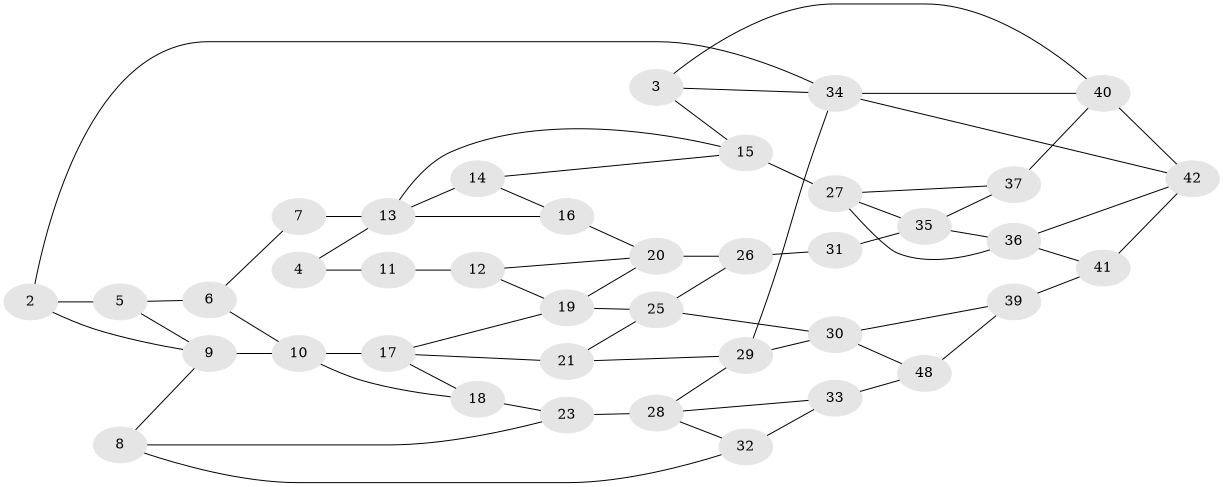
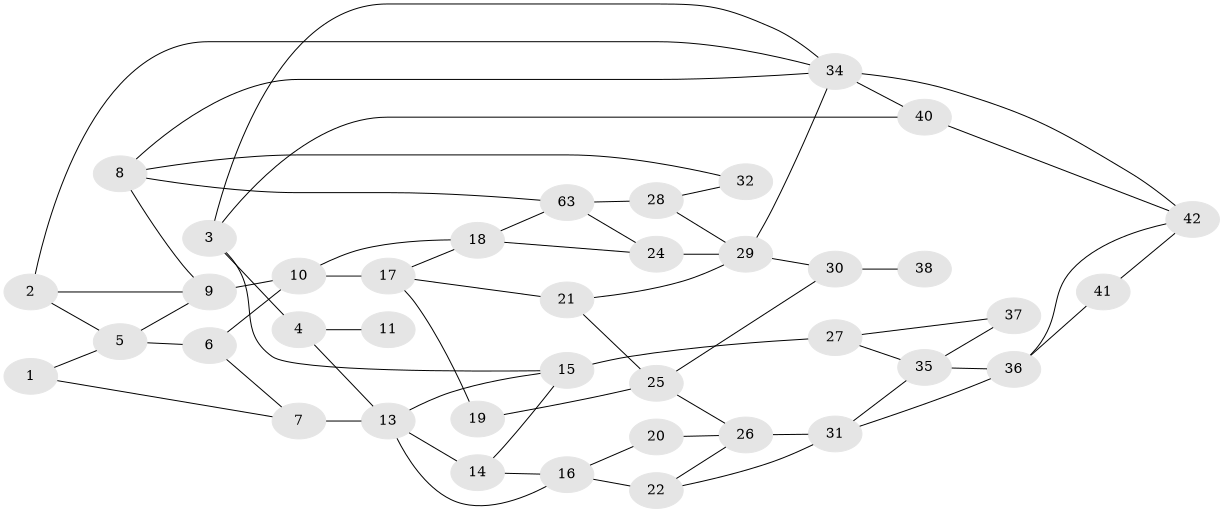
edge "34" -- "8": added
edge "40" -- "37": removed
node "24": added
edge "27" -- "36": now "31" -- "36"
node "12": removed
edge "20" -- "19": removed
edge "3" -- "4": added
node "39": removed
node "48": label "48" -> "38"
node "1": added
node "33": removed
node "23": label "23" -> "63"
node "22": added
